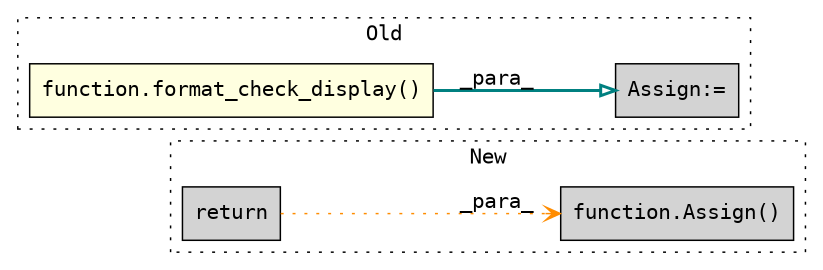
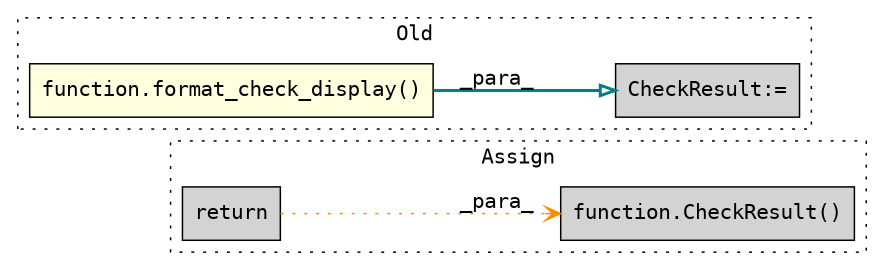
node "Assign:=": label "Assign:=" -> "CheckResult:="
cluster "New": label "New" -> "Assign"
node "function.Assign()": label "function.Assign()" -> "function.CheckResult()"
